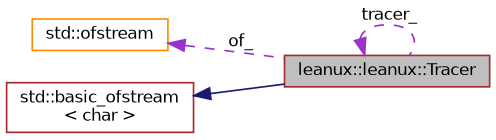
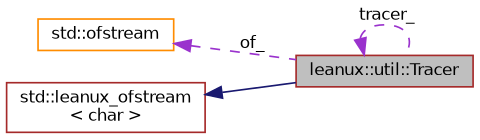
node "leanux::leanux::Tracer": label "leanux::leanux::Tracer" -> "leanux::util::Tracer"
node "std::basic_ofstream < char >": label "std::basic_ofstream < char >" -> "std::leanux_ofstream < char >"
